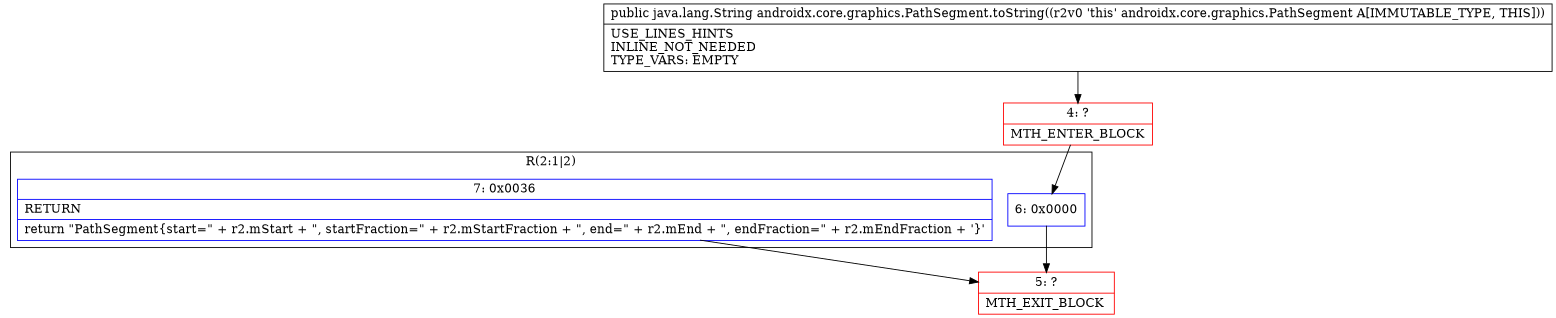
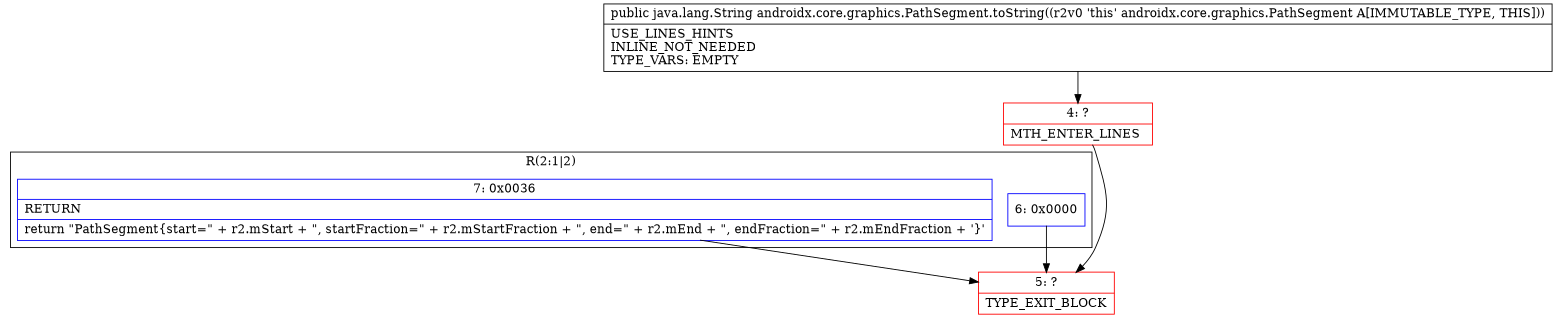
node "4: ?": text "MTH_ENTER_BLOCK" -> "MTH_ENTER_LINES"
edge "4: ?" -> "6: 0x0000": now "4: ?" -> "5: ?"
node "5: ?": text "MTH_EXIT_BLOCK" -> "TYPE_EXIT_BLOCK"
